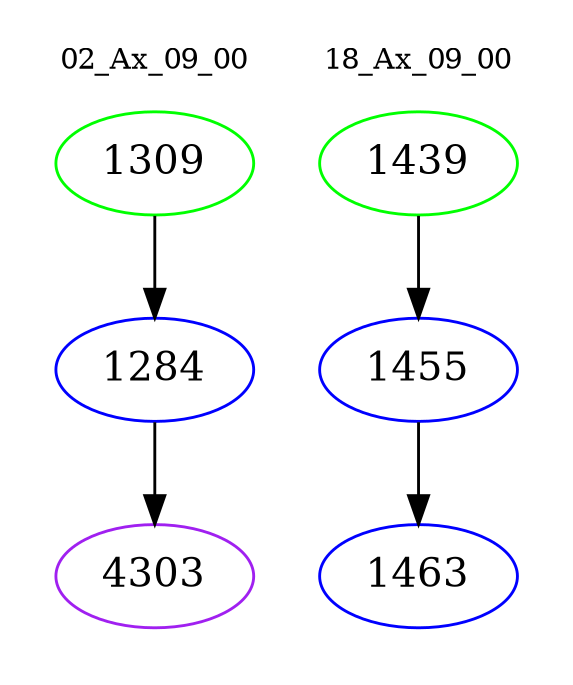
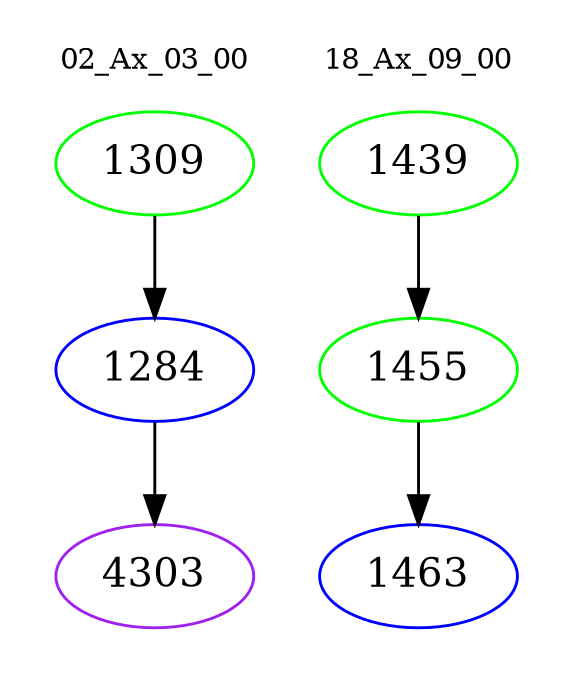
cluster "02_Ax_09_00": label "02_Ax_09_00" -> "02_Ax_03_00"
node "1455": color blue -> green
